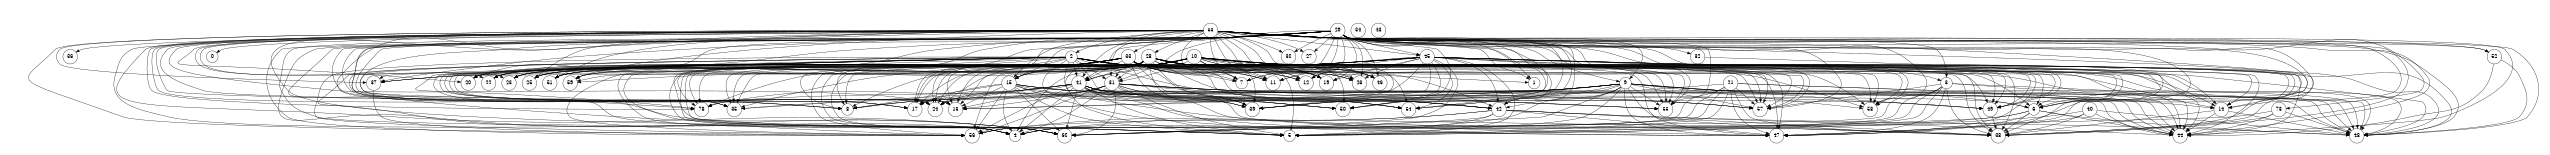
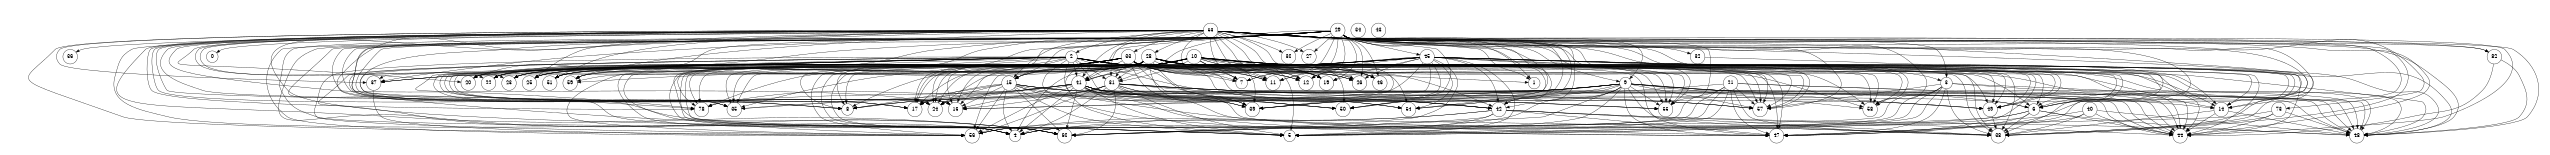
edge "53" -> "45": removed
node "52": label "52" -> "82"
edge "28" -> "54": removed
edge "31" -> "24": now "15" -> "24"
